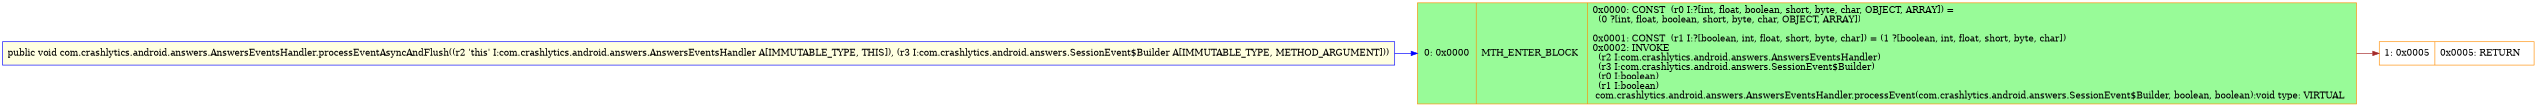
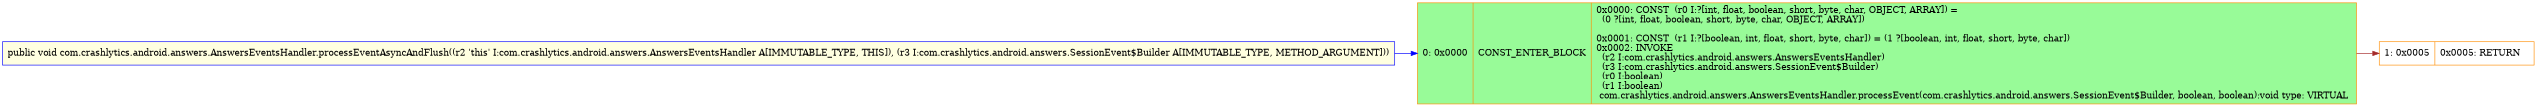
node "0: 0x0000": text "MTH_ENTER_BLOCK" -> "CONST_ENTER_BLOCK"
